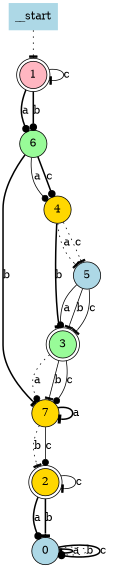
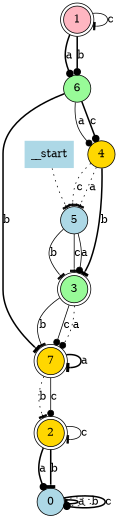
edge "__start" -> "1": now "__start" -> "5"
node "7": shape circle -> doublecircle
